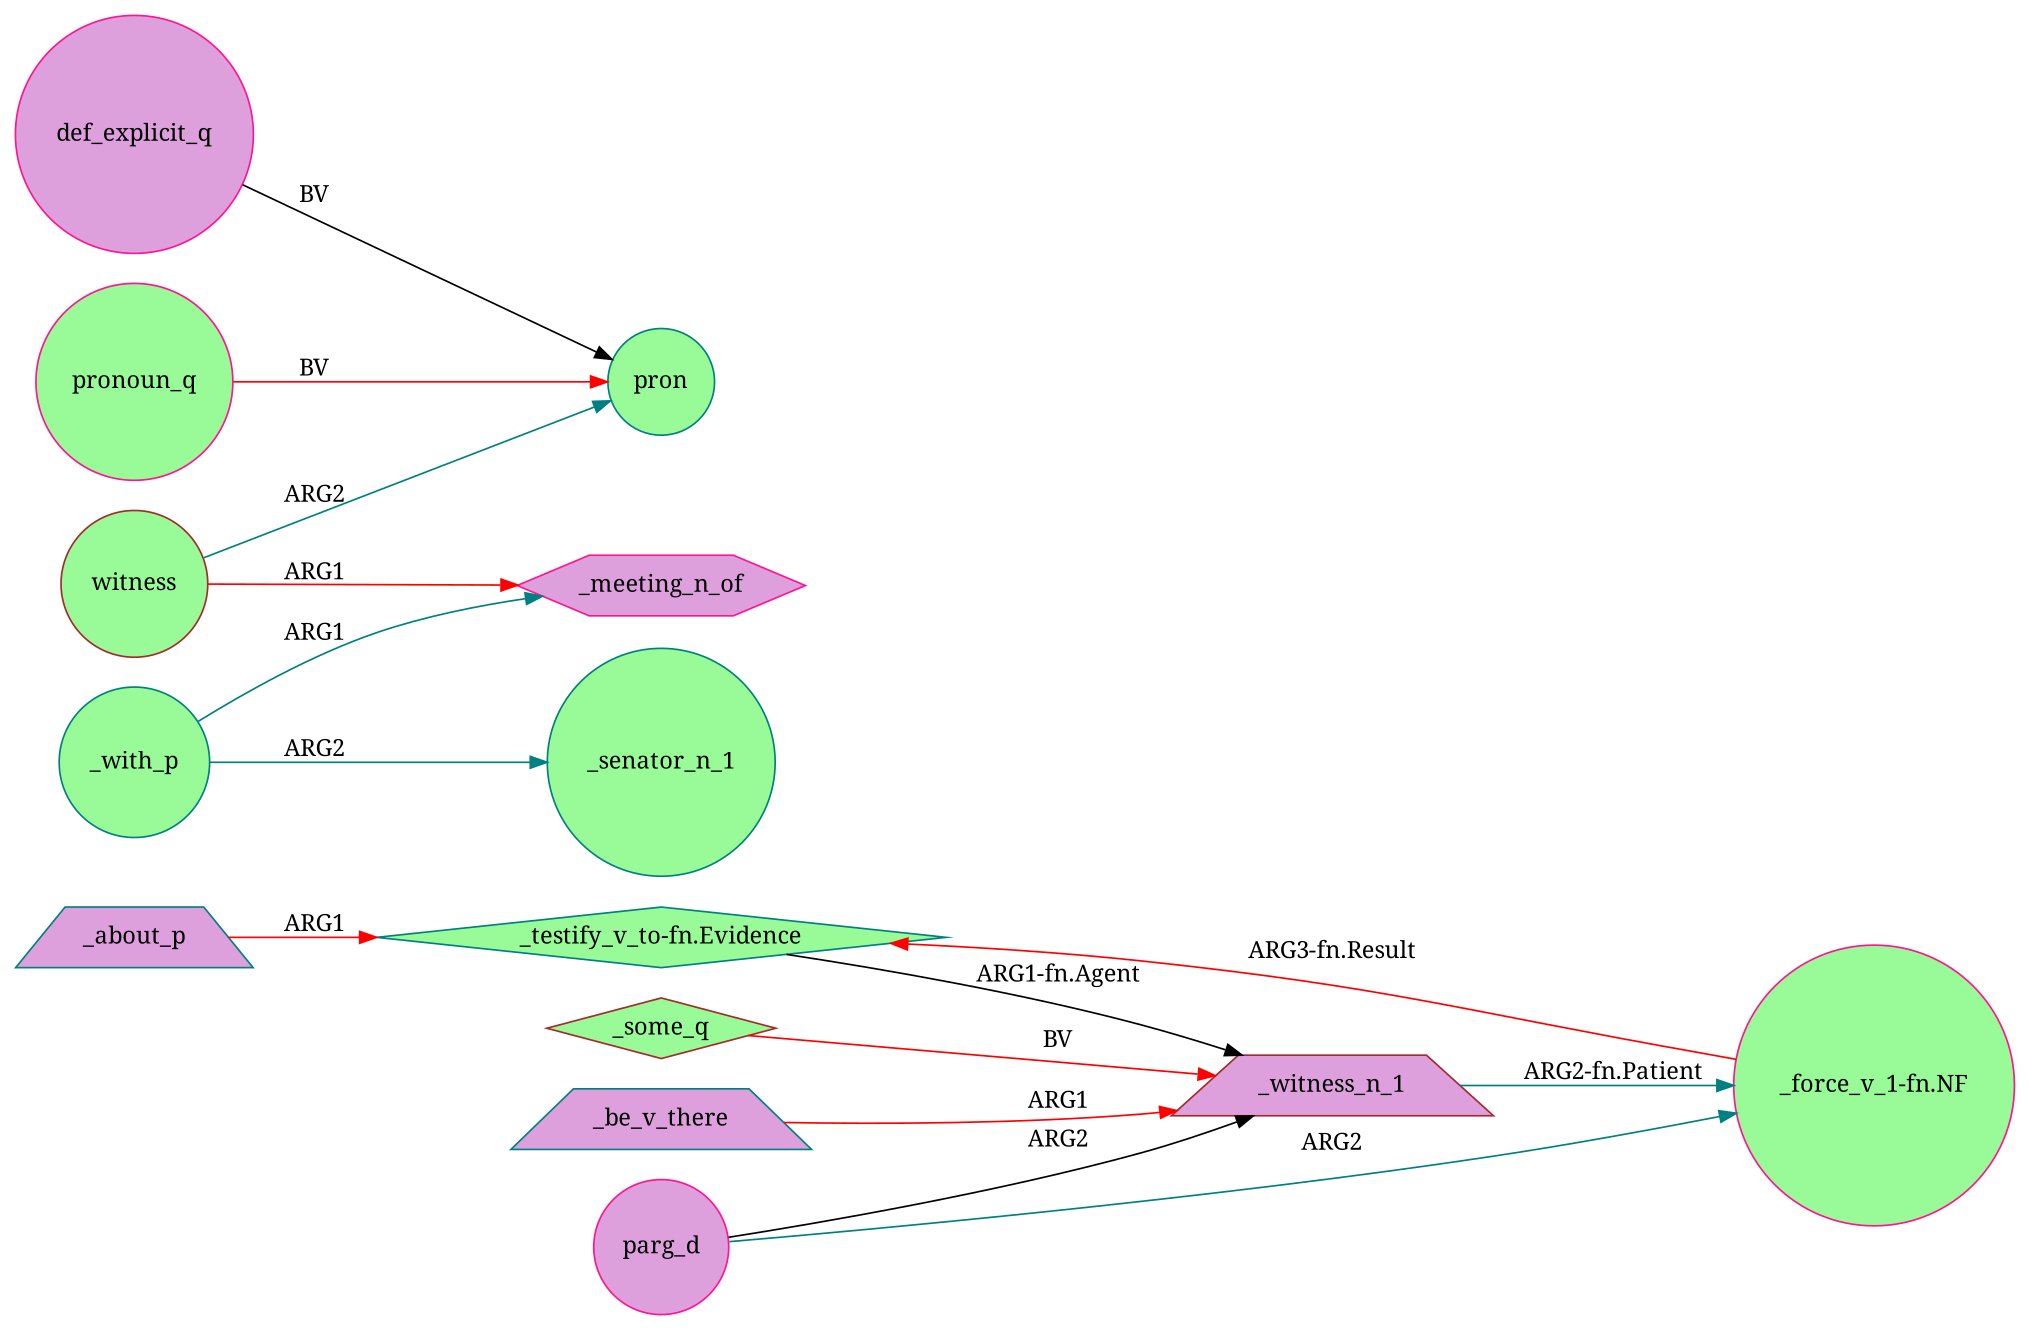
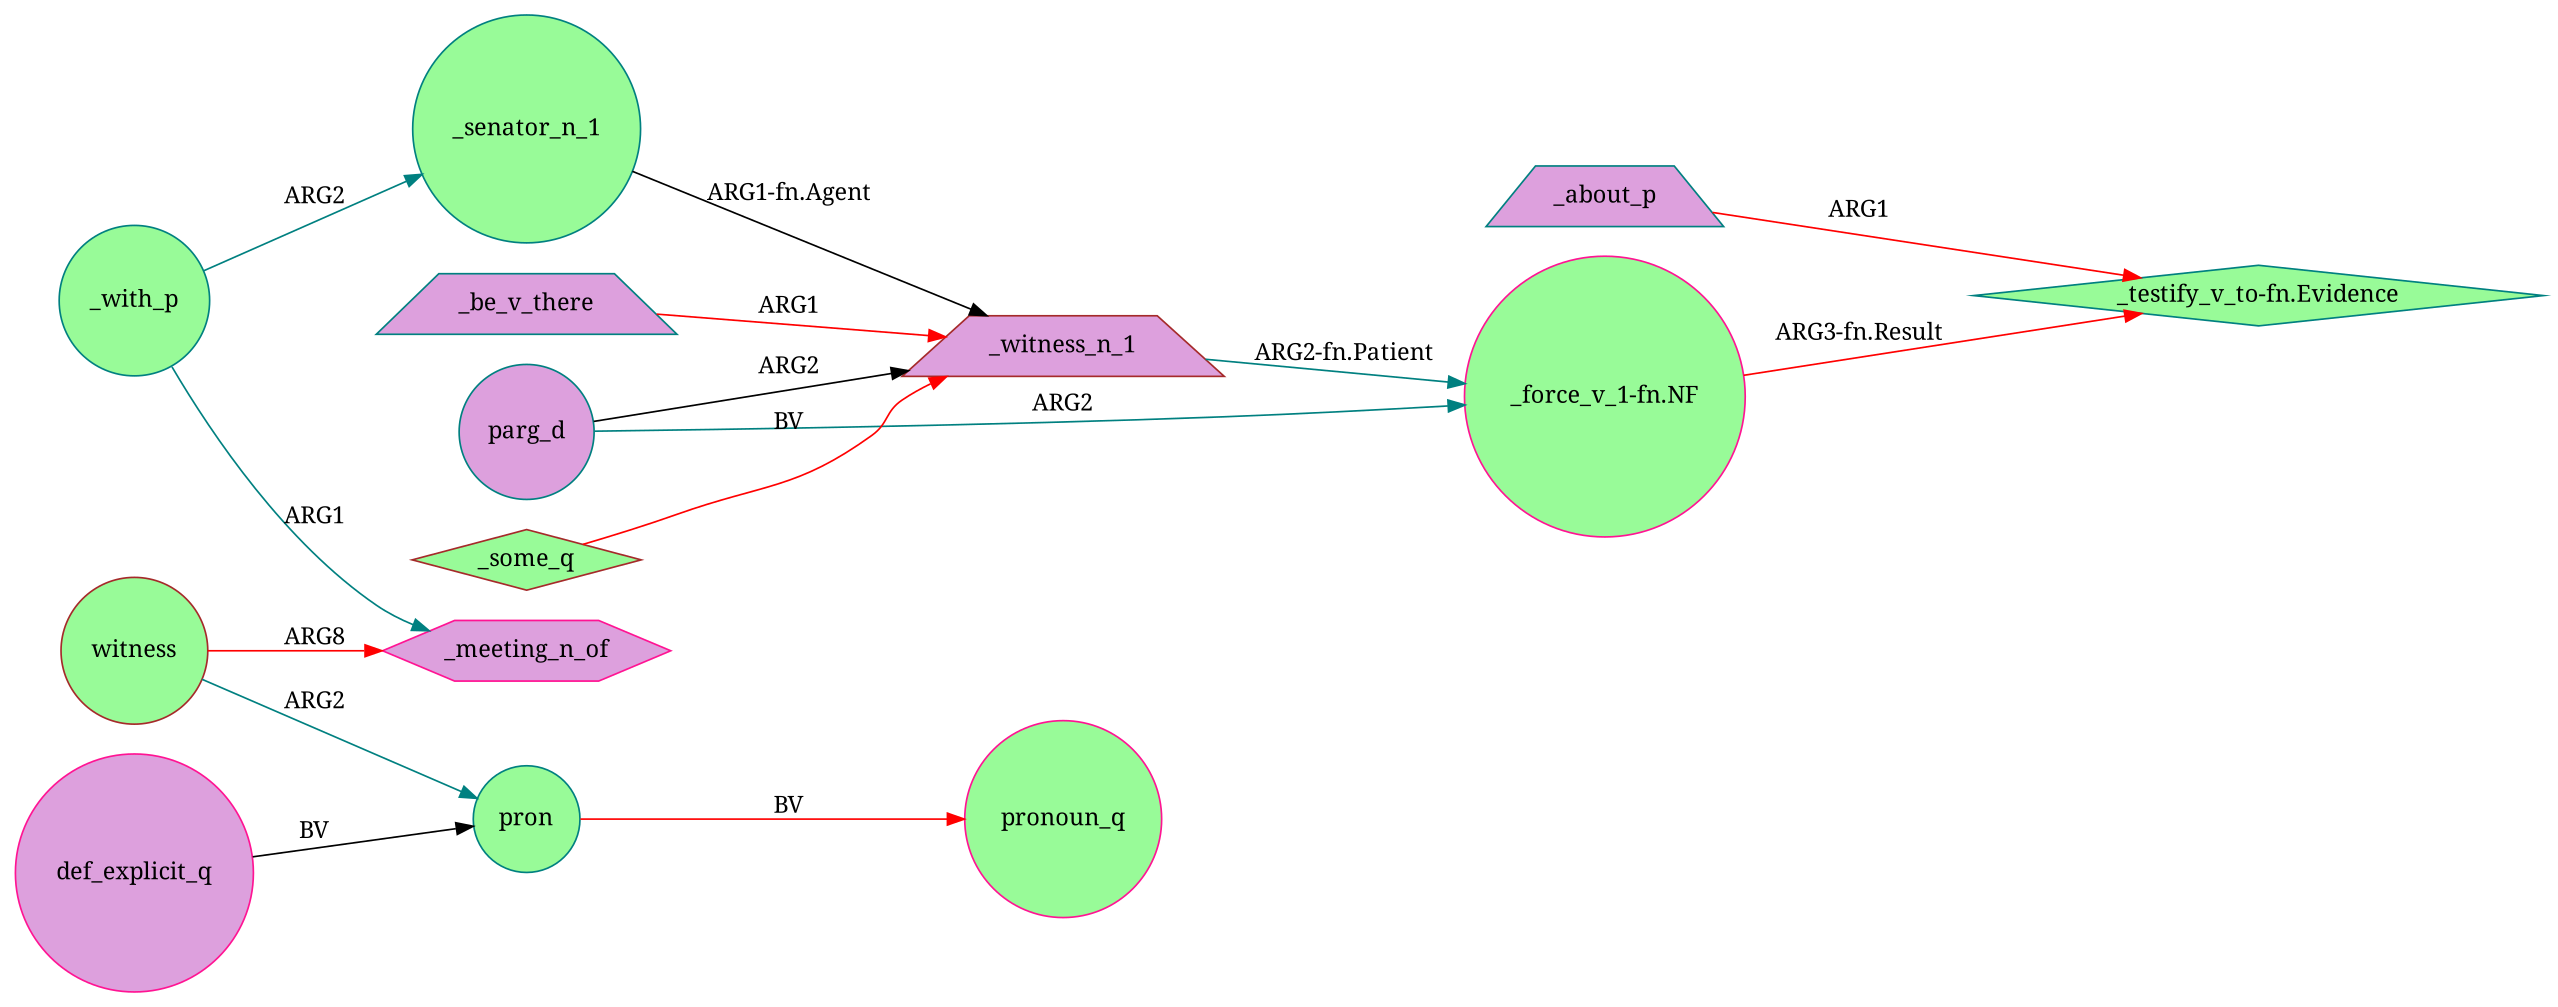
edge "pronoun_q" -> "pron": reversed
edge "witness" -> "_meeting_n_of": label "ARG1" -> "ARG8"
edge "_testify_v_to-fn.Evidence" -> "_witness_n_1": now "_senator_n_1" -> "_witness_n_1"
node "parg_d": color deeppink -> teal
